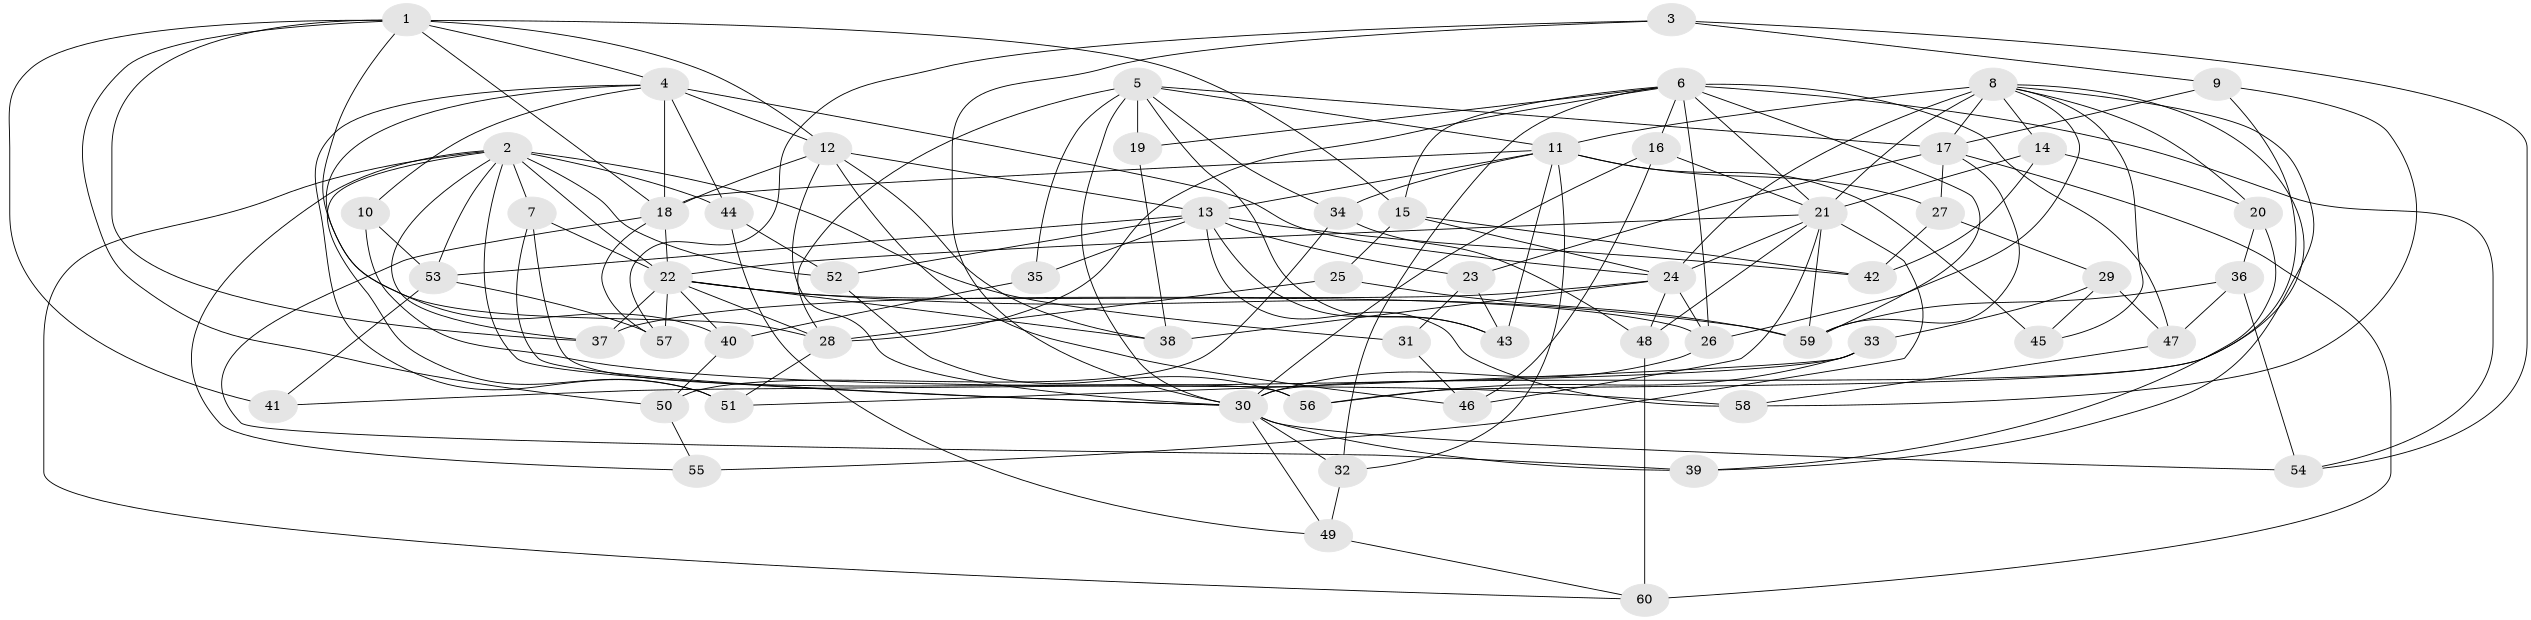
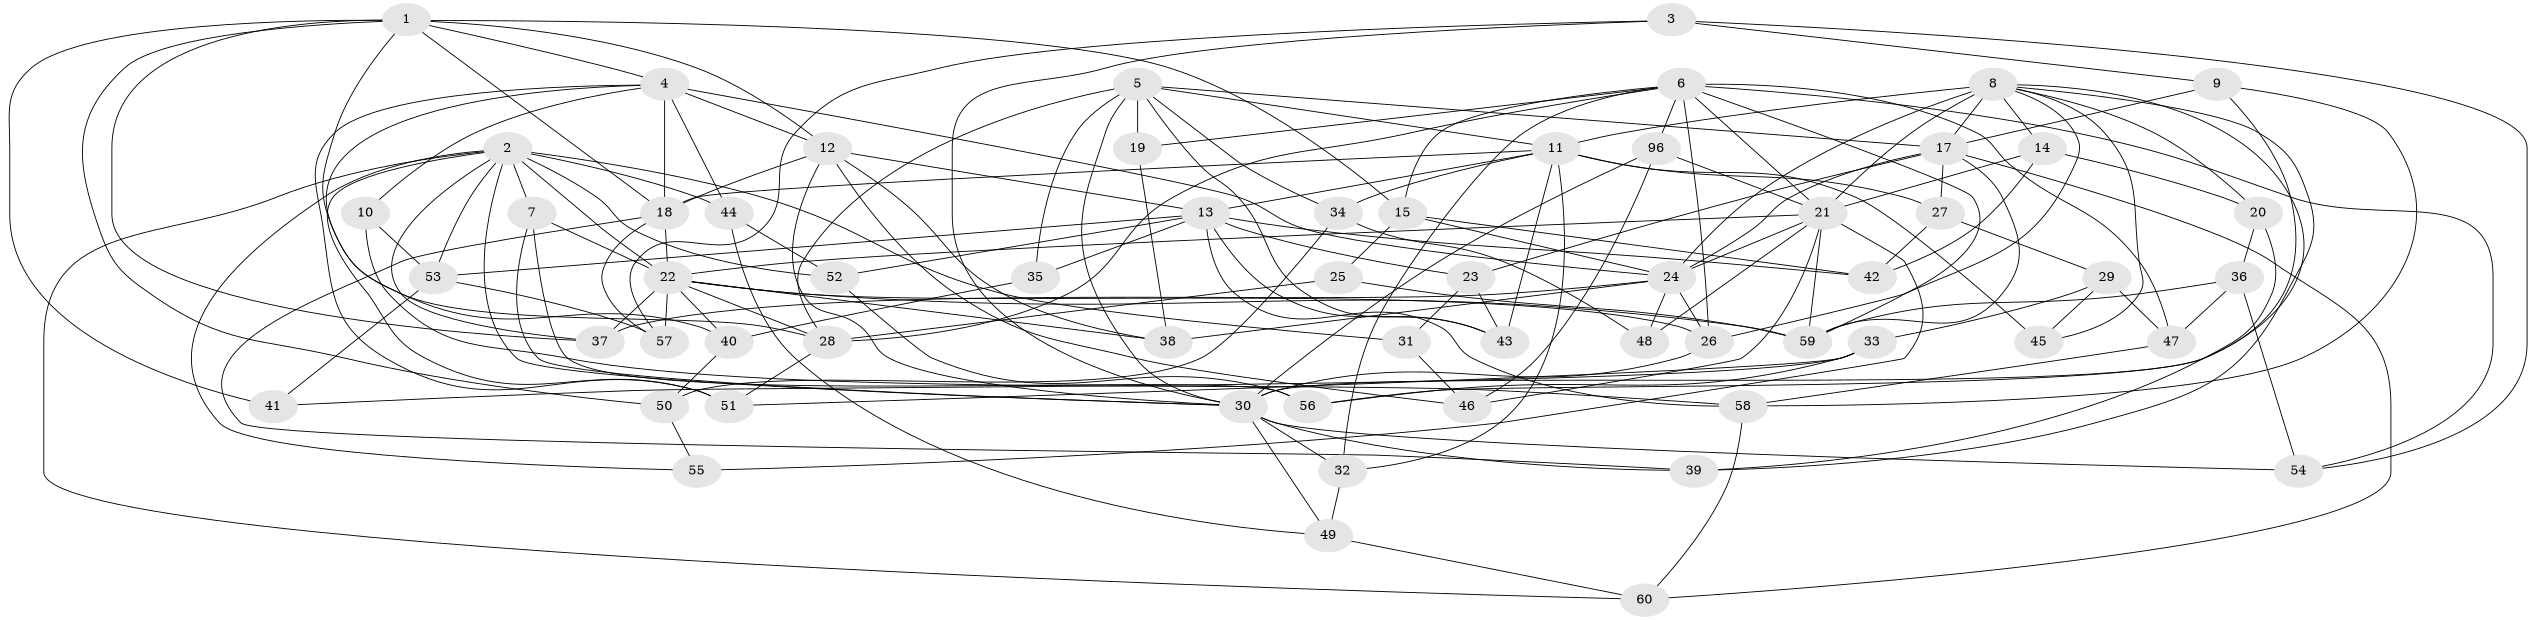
node "16": label "16" -> "96"
edge "17" -- "24": added
edge "48" -- "60": now "58" -- "60"
